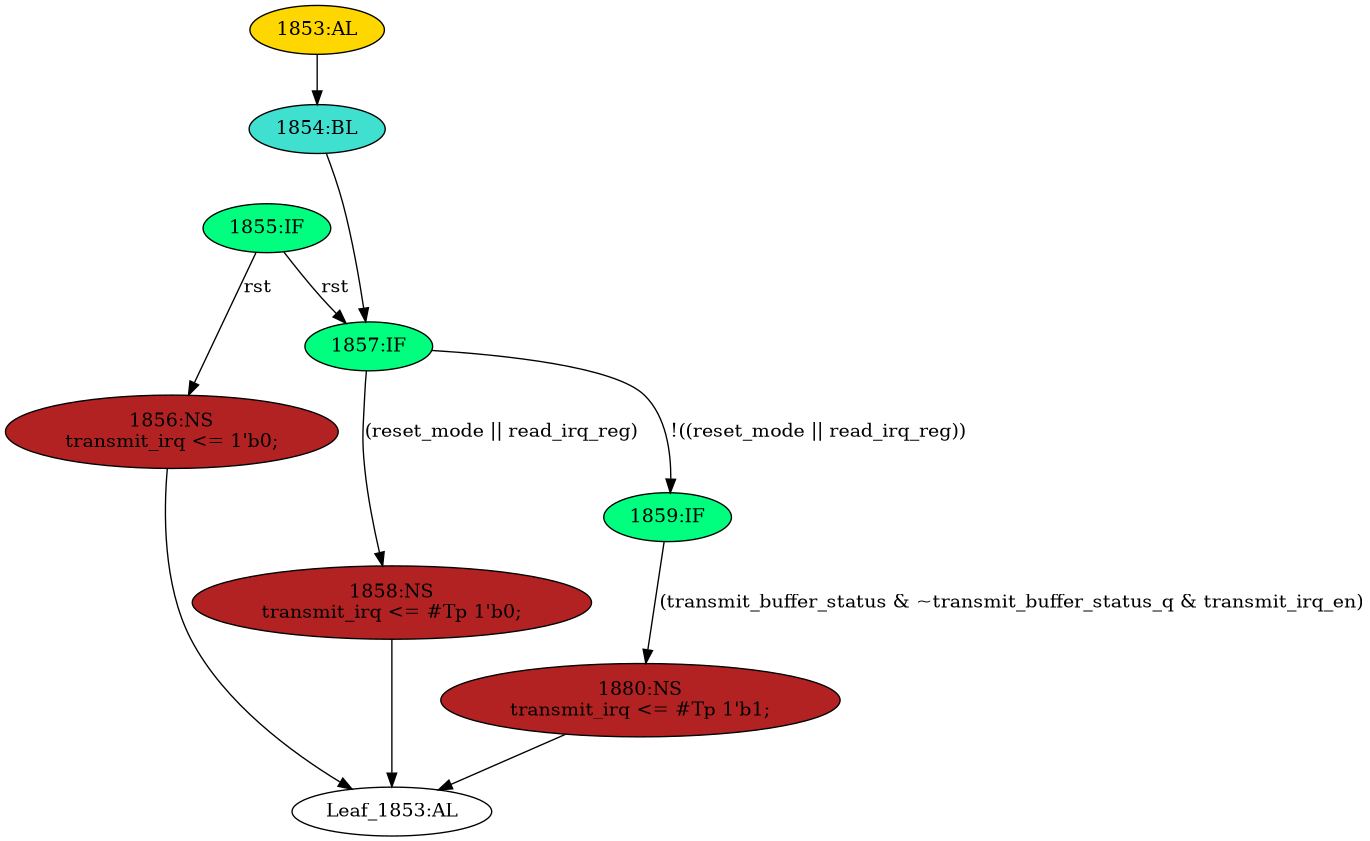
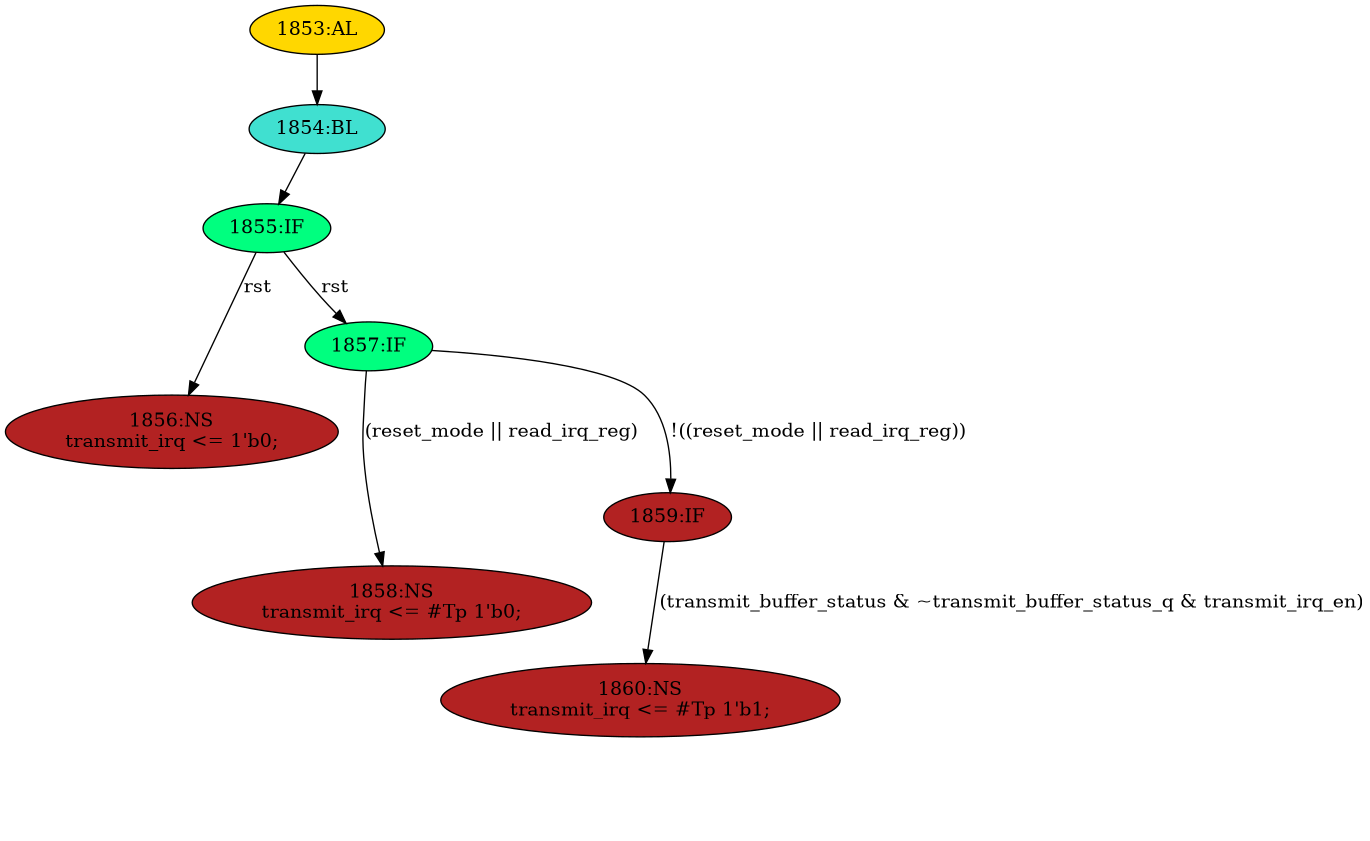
edge "1854:BL" -> "1857:IF": now "1854:BL" -> "1855:IF"
node "1859:IF": fillcolor springgreen -> firebrick
node "1880:NS transmit_irq <= #Tp 1'b1;": label "1880:NS transmit_irq <= #Tp 1'b1;" -> "1860:NS transmit_irq <= #Tp 1'b1;"
node "Leaf_1853:AL": removed
